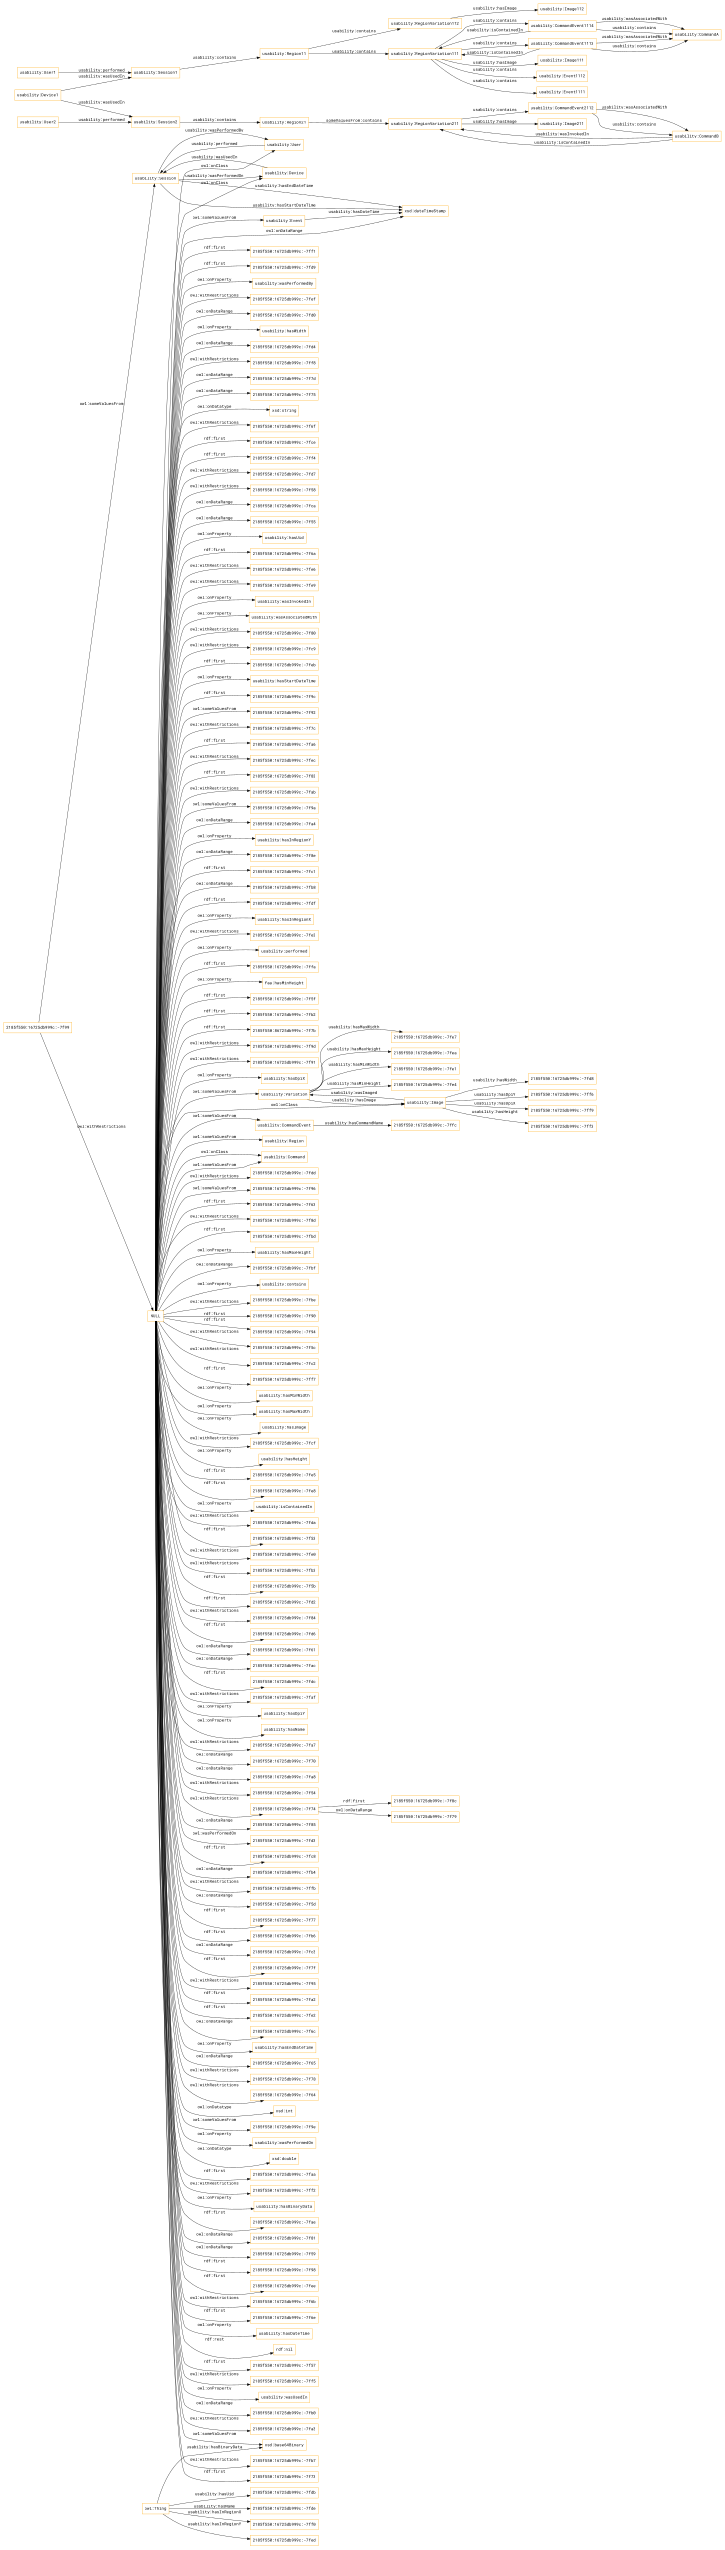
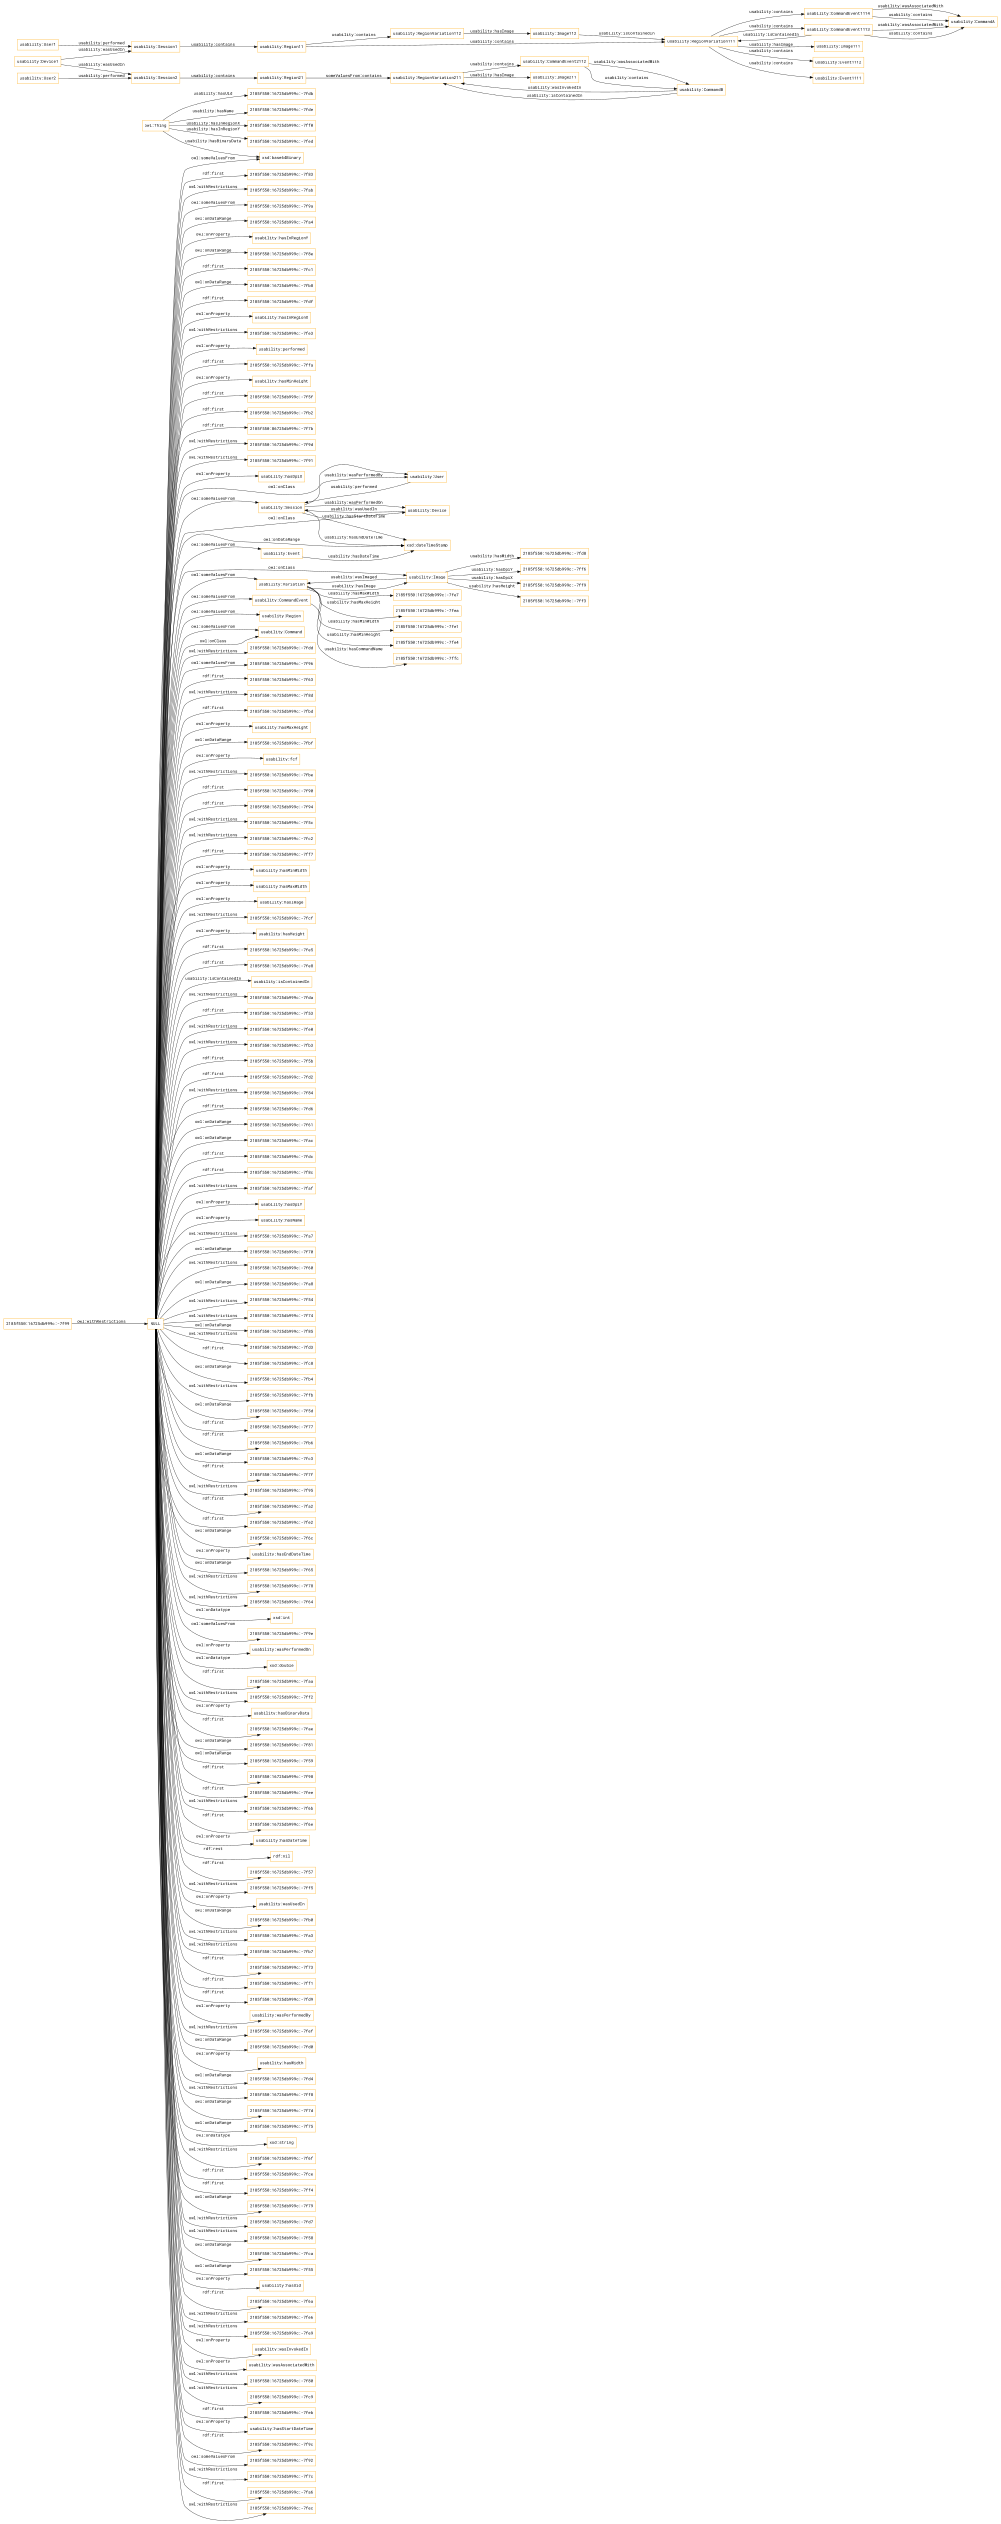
edge "usability:CommandEvent1114" -> "usability:RegionVariation111": now "usability:Image112" -> "usability:RegionVariation111"
edge "2185f550:16725db999c:-7f99" -> "usability:Session": now "NULL" -> "usability:Session"
node "faa:hasMinHeight": label "faa:hasMinHeight" -> "usability:hasMinHeight"
node "2185f550:16725db999c:-7f60": added
node "usability:contains": label "usability:contains" -> "usability:fcf"
edge "NULL" -> "usability:isContainedIn": label "owl:onProperty" -> "usability:isContainedIn"
edge "2185f550:16725db999c:-7f74" -> "2185f550:16725db999c:-7f8c": now "NULL" -> "2185f550:16725db999c:-7f8c"
edge "2185f550:16725db999c:-7f74" -> "2185f550:16725db999c:-7f79": now "NULL" -> "2185f550:16725db999c:-7f79"
edge "NULL" -> "2185f550:16725db999c:-7fd3": label "owl:wasPerformedOn" -> "owl:withRestrictions"
